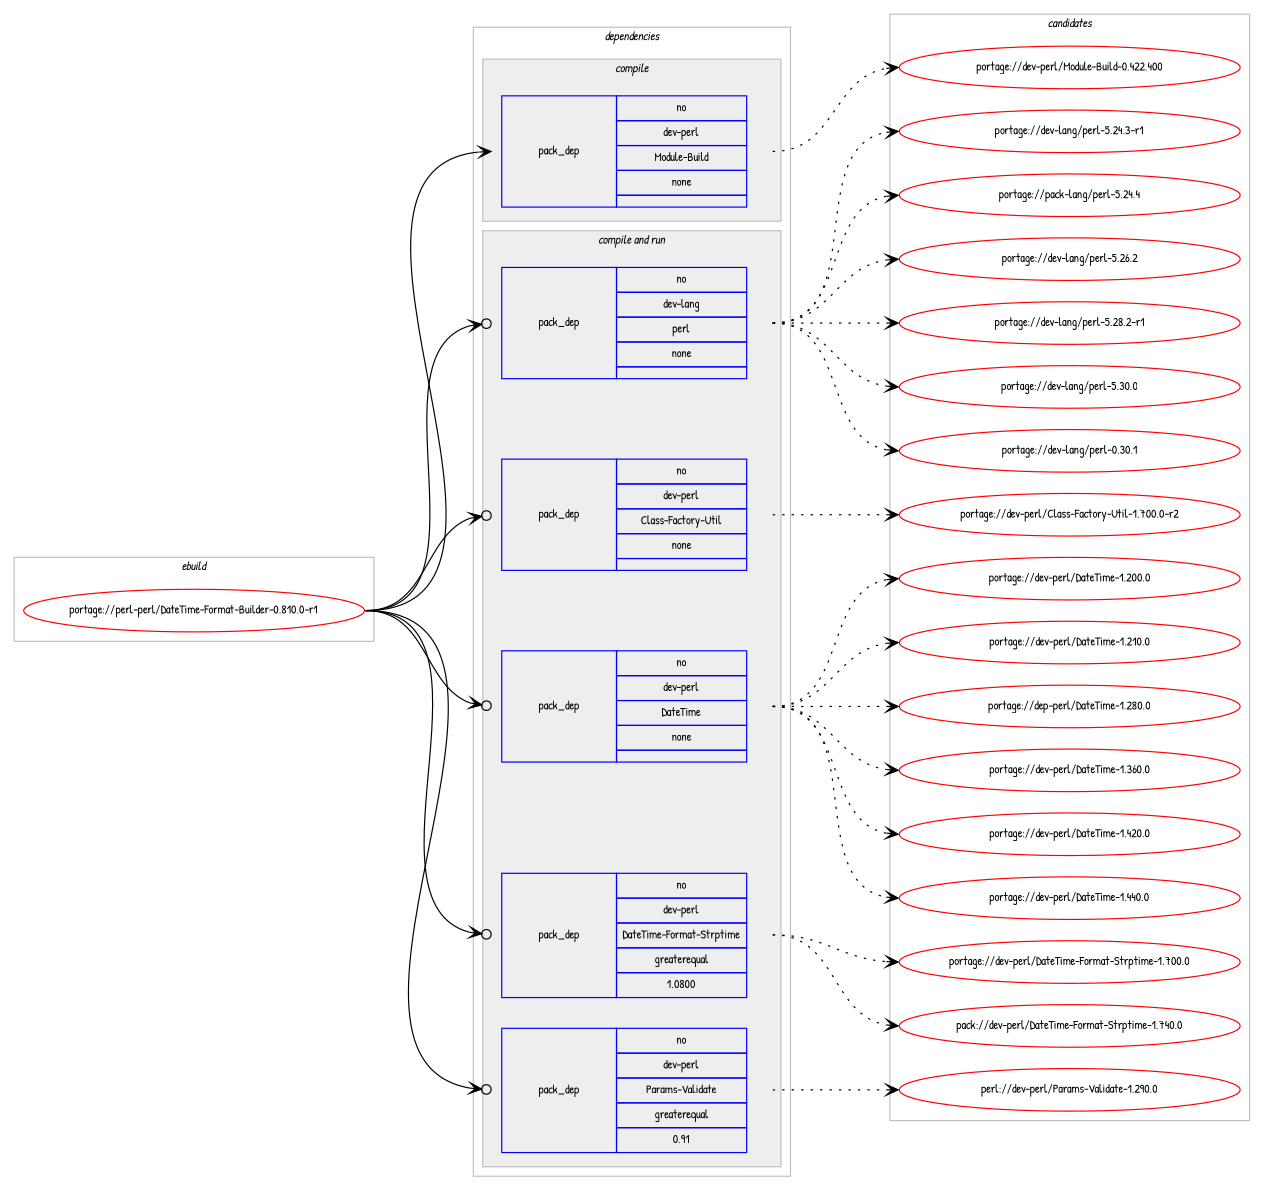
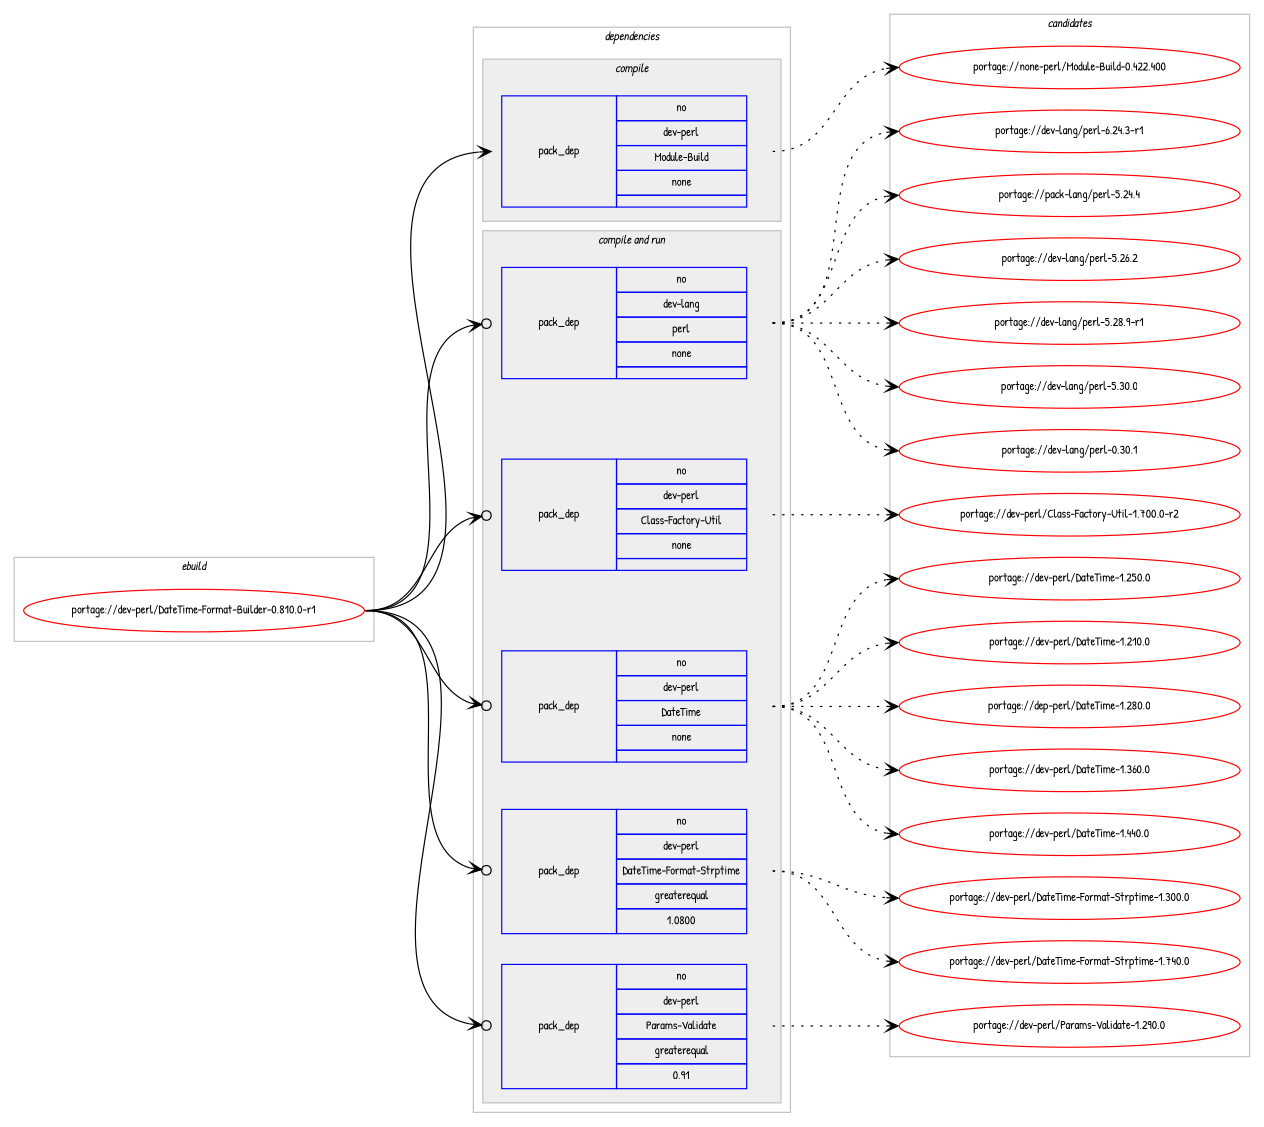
node "portage://dev-perl/Module-Build-0.422.400": label "portage://dev-perl/Module-Build-0.422.400" -> "portage://none-perl/Module-Build-0.422.400"
node "portage://dev-lang/perl-5.24.3-r1": label "portage://dev-lang/perl-5.24.3-r1" -> "portage://dev-lang/perl-6.24.3-r1"
node "portage://dev-lang/perl-5.28.2-r1": label "portage://dev-lang/perl-5.28.2-r1" -> "portage://dev-lang/perl-5.28.9-r1"
node "portage://dev-perl/DateTime-1.200.0": label "portage://dev-perl/DateTime-1.200.0" -> "portage://dev-perl/DateTime-1.250.0"
node "portage://perl-perl/DateTime-Format-Builder-0.810.0-r1": label "portage://perl-perl/DateTime-Format-Builder-0.810.0-r1" -> "portage://dev-perl/DateTime-Format-Builder-0.810.0-r1"
node "portage://dev-perl/DateTime-1.420.0": removed
node "portage://dev-perl/DateTime-Format-Strptime-1.700.0": label "portage://dev-perl/DateTime-Format-Strptime-1.700.0" -> "portage://dev-perl/DateTime-Format-Strptime-1.300.0"
node "pack://dev-perl/DateTime-Format-Strptime-1.740.0": label "pack://dev-perl/DateTime-Format-Strptime-1.740.0" -> "portage://dev-perl/DateTime-Format-Strptime-1.740.0"
node "perl://dev-perl/Params-Validate-1.290.0": label "perl://dev-perl/Params-Validate-1.290.0" -> "portage://dev-perl/Params-Validate-1.290.0"
